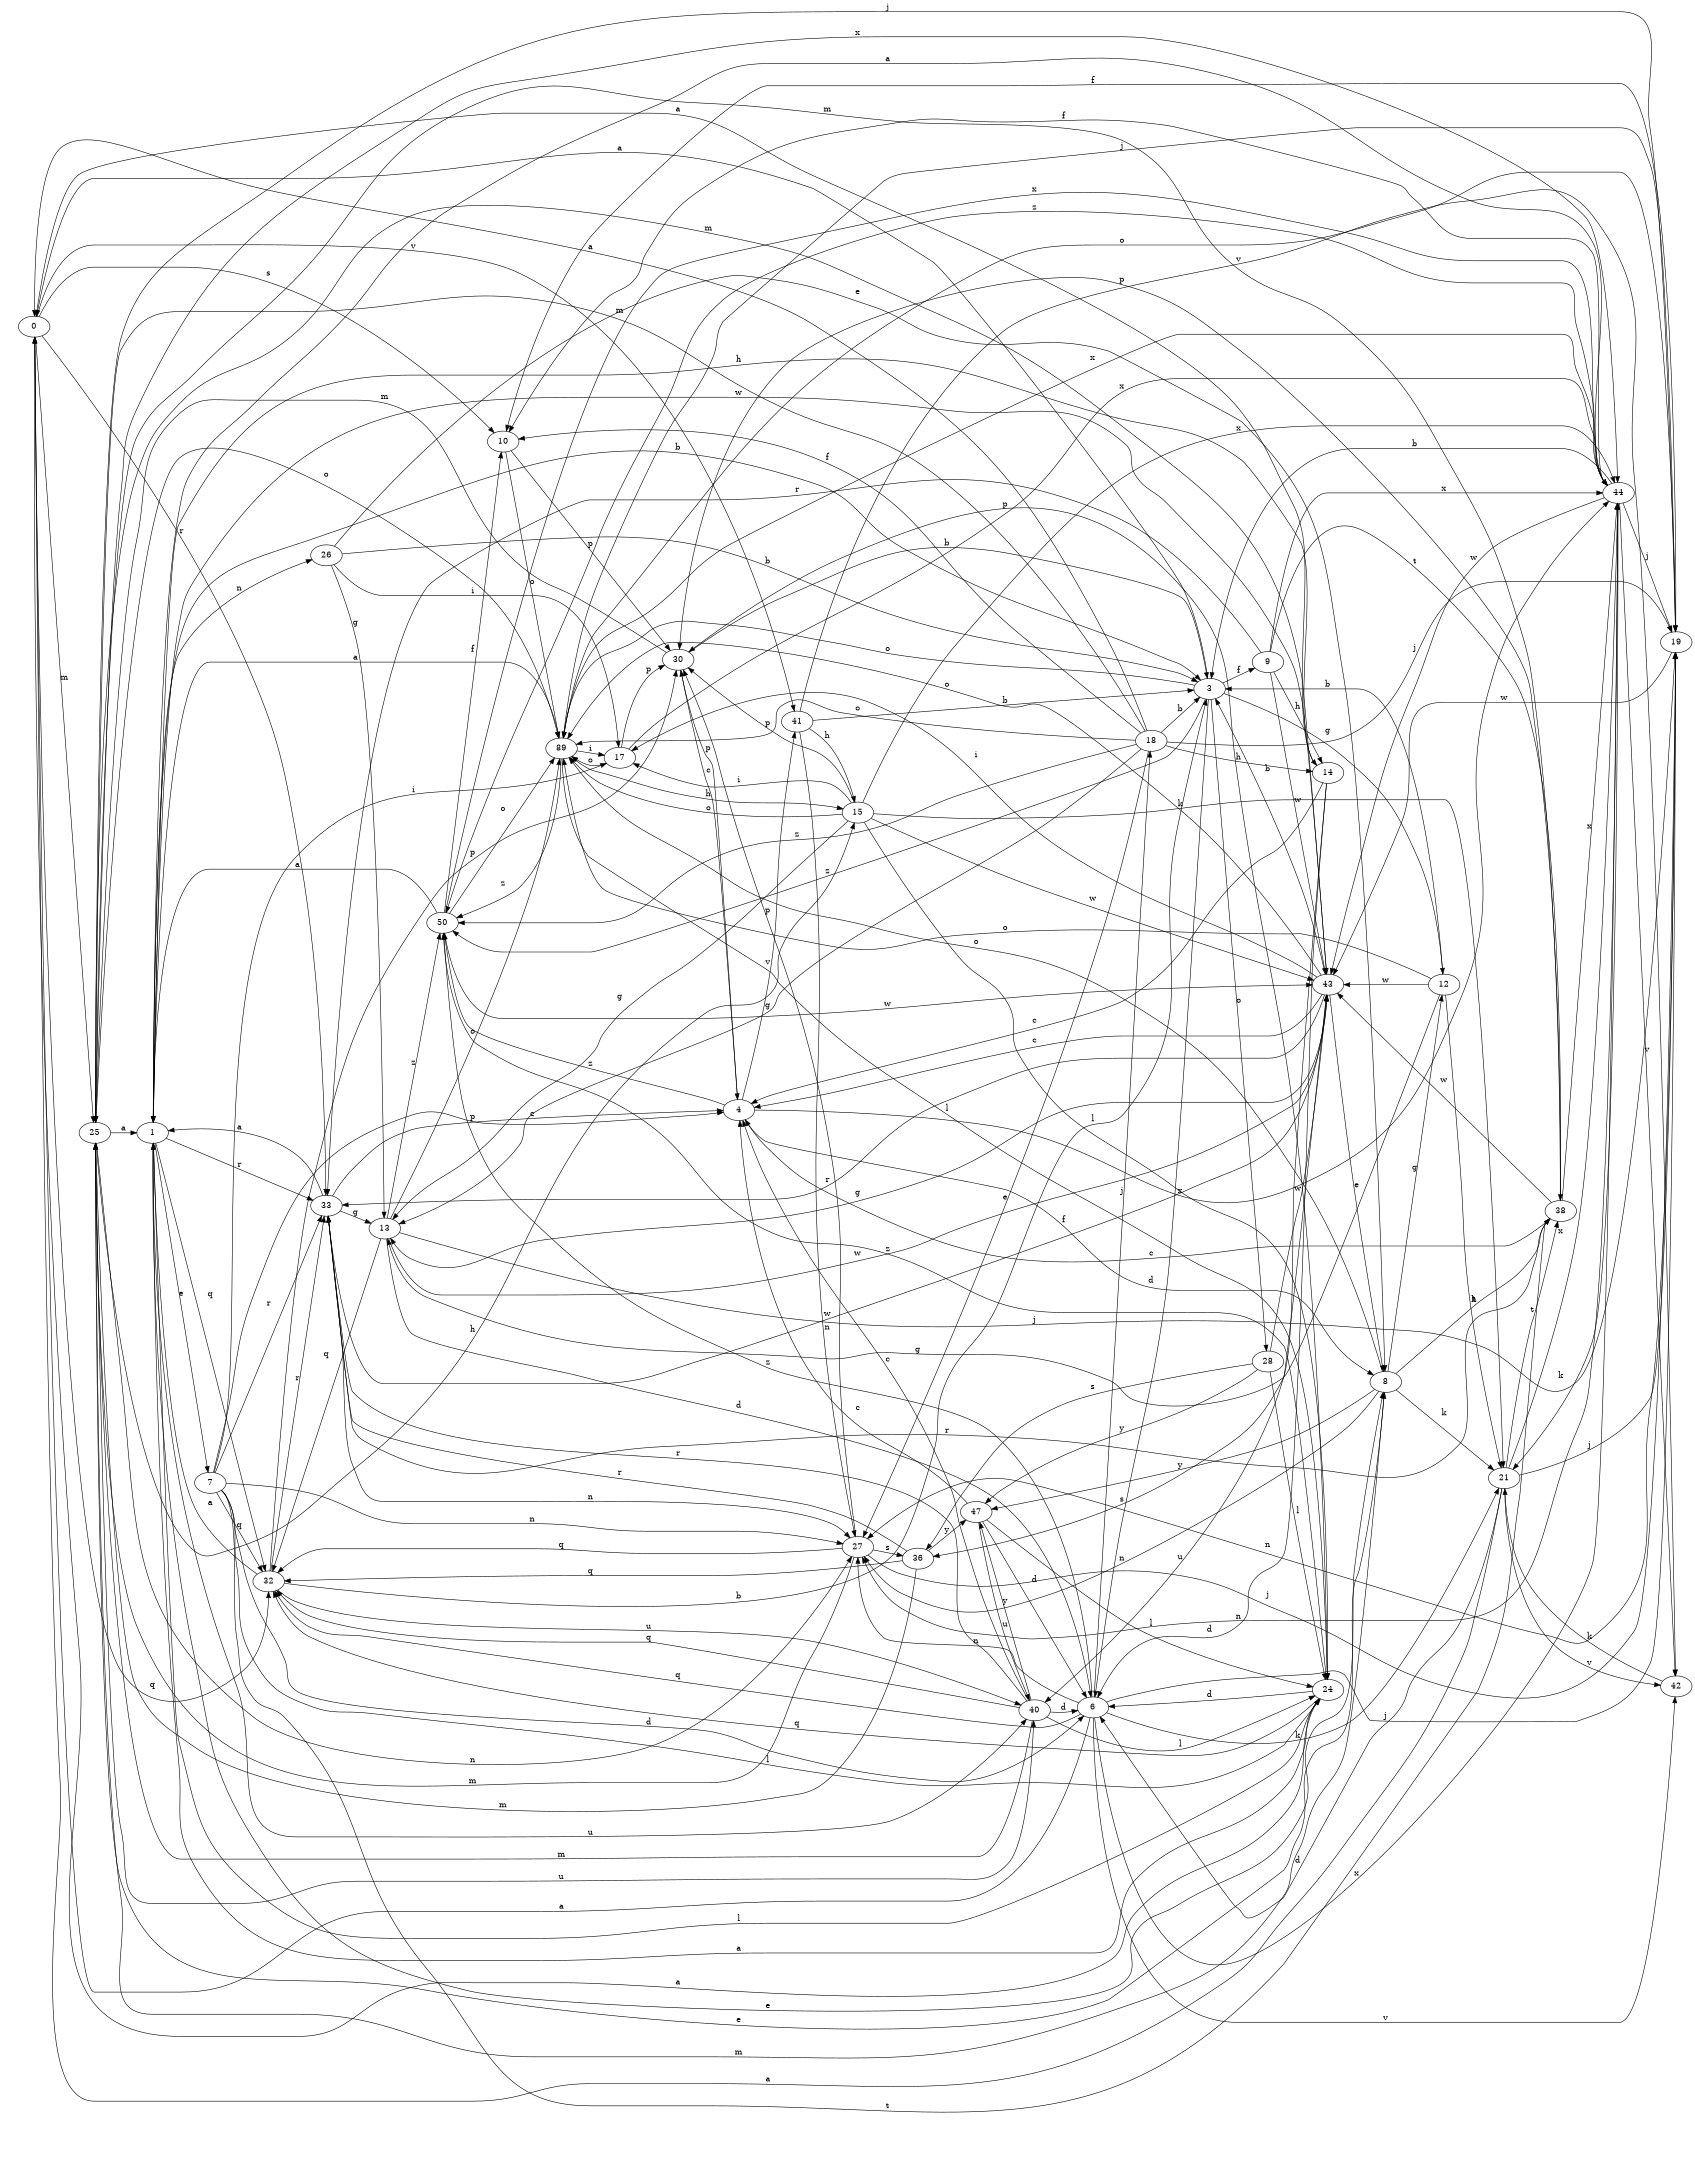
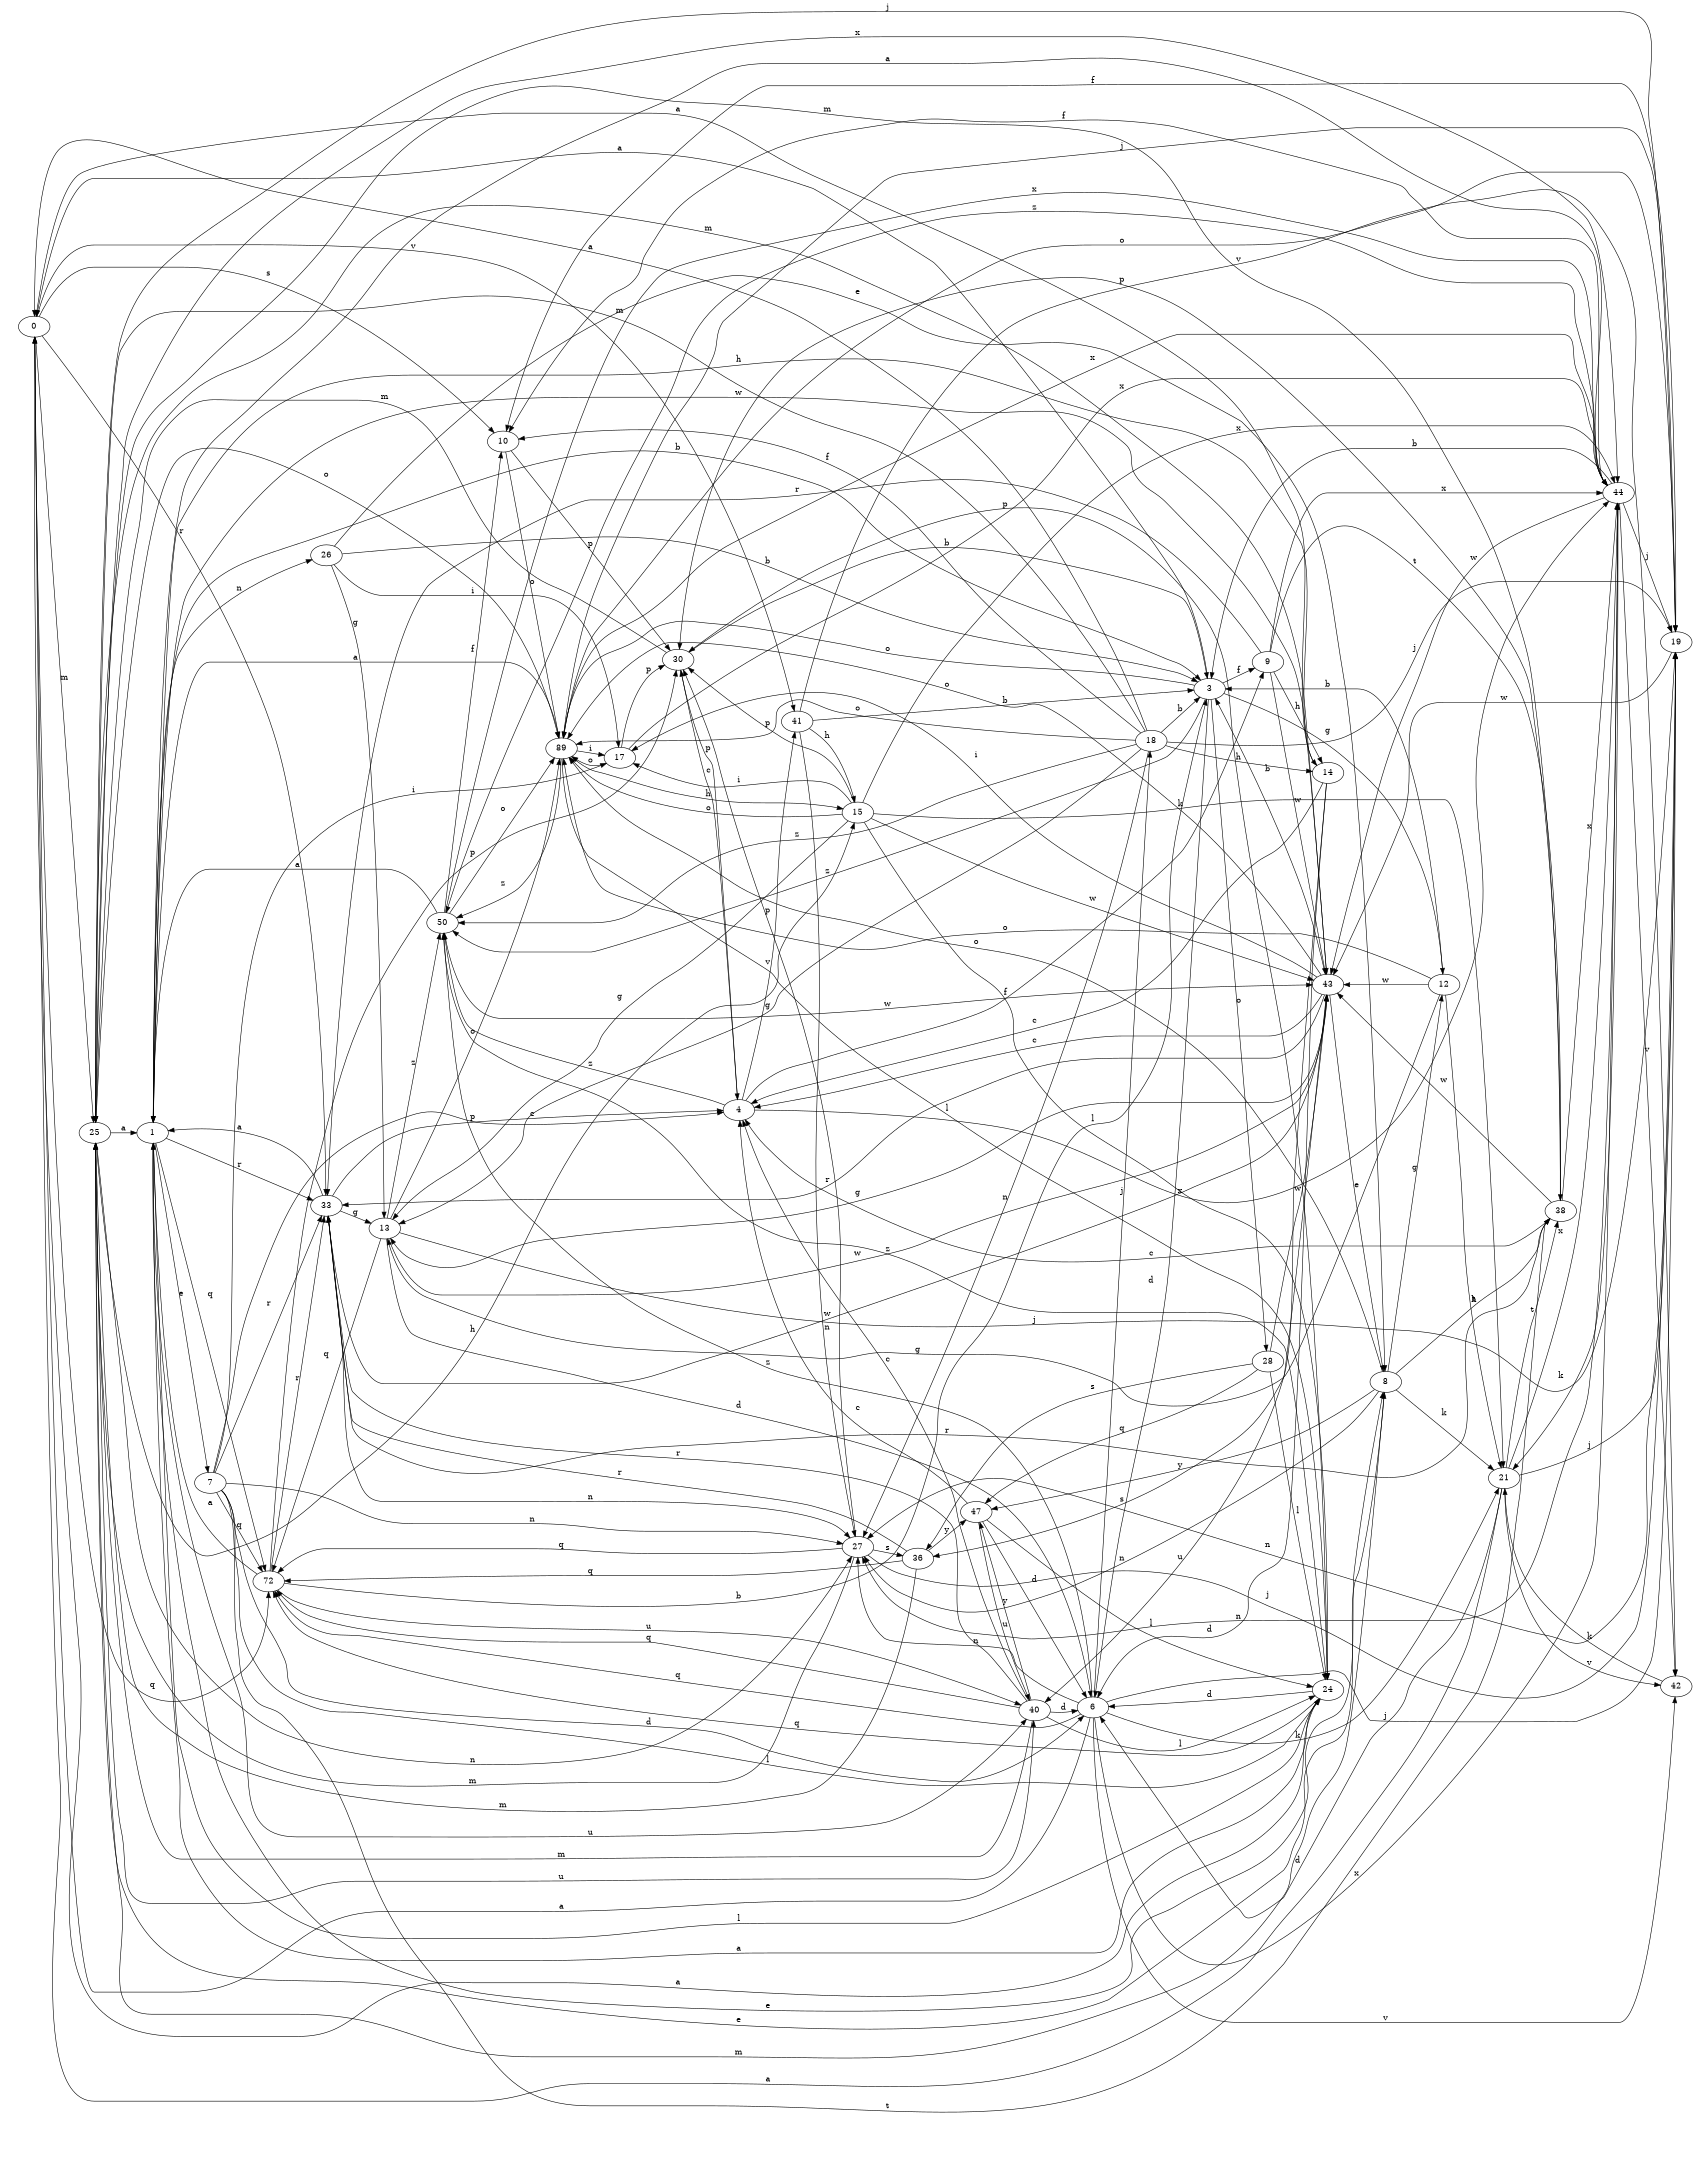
edge "18" -> "27": label "e" -> "n"
edge "4" -> "8": now "4" -> "9"
edge "28" -> "47": label "y" -> "q"
node "32": label "32" -> "72"
